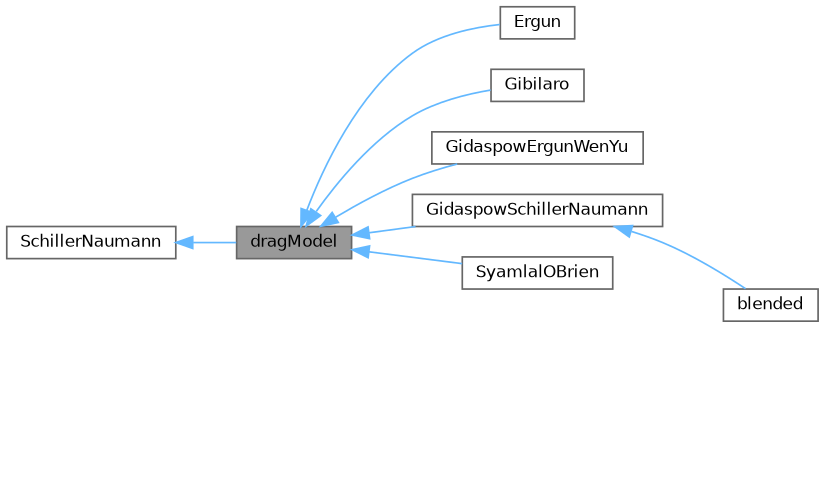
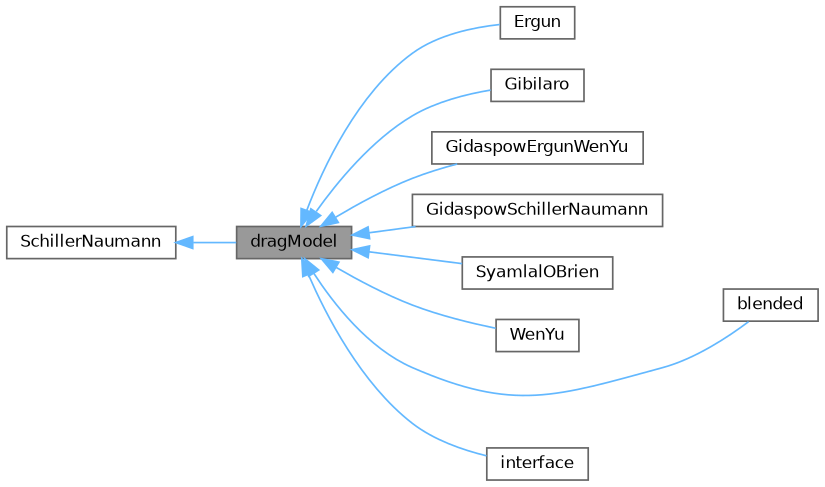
edge "blended" -> "GidaspowSchillerNaumann": now "blended" -> "dragModel"
node "WenYu": added
node "interface": added
